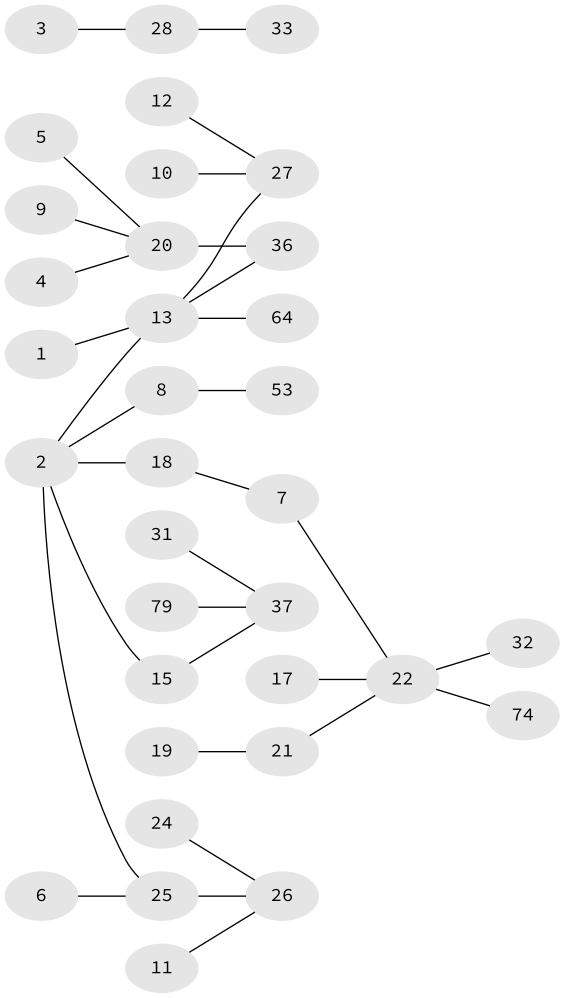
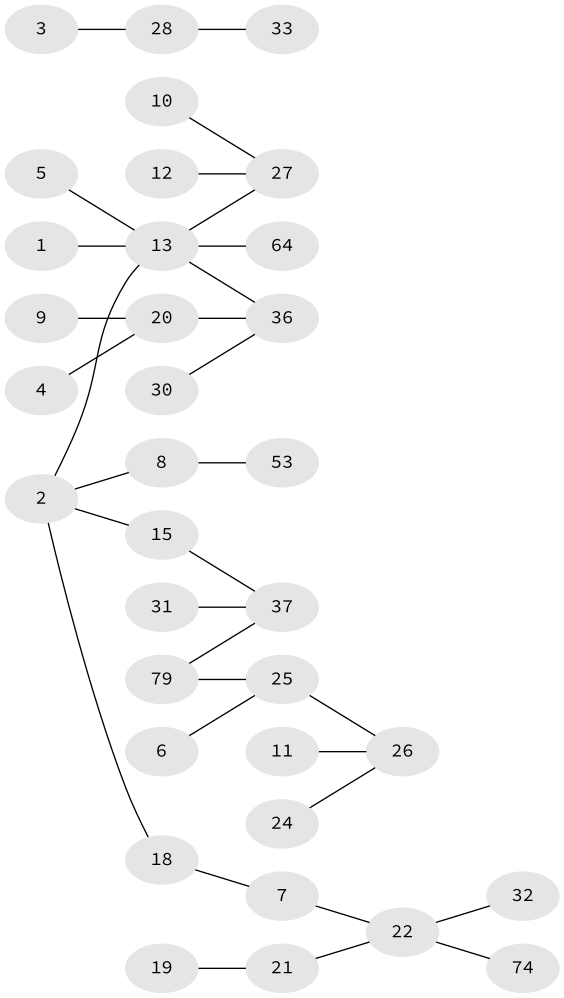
edge "5" -- "20": now "5" -- "13"
node "30": added
node "17": removed
edge "2" -- "25": now "79" -- "25"
